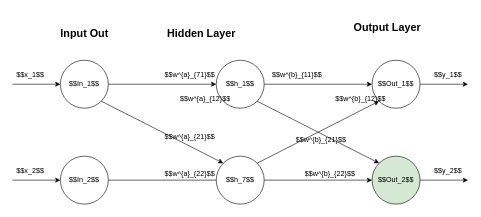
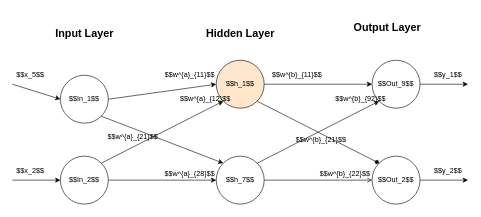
node "Input Out": label "Input Out" -> "Input Layer"
node "Hidden Layer": moved (201, 33) -> (240, 33)
node "$$x_1$$": label "$$x_1$$" -> "$$x_5$$"
node "$$w^{a}_{71}$$": label "$$w^{a}_{71}$$" -> "$$w^{a}_{11}$$"
node "$$In_1$$": moved (84, 84) -> (84, 99)
node "$$h_1$$": fillcolor #ffffff -> #ffe6cc
node "$$Out_1$$": label "$$Out_1$$" -> "$$Out_9$$"
node "$$w^{b}_{12}$$": label "$$w^{b}_{12}$$" -> "$$w^{b}_{92}$$"
edge "$$In_2$$" -> "$$h_1$$": added
node "$$w^{a}_{21}$$": moved (190, 137) -> (133, 137)
edge "$$h_1$$" -> "$$Out_2$$": arrowhead classic -> diamond
node "$$w^{a}_{22}$$": label "$$w^{a}_{22}$$" -> "$$w^{a}_{28}$$"
node "$$w^{b}_{22}$$": moved (330, 174) -> (345, 174)
edge "$$In_2$$" -- "$$h_7$$": arrowhead none -> classic
edge "$$h_7$$" -> "$$Out_2$$": arrowhead classic -> open
node "$$Out_2$$": fillcolor #d5e8d4 -> #ffffff
